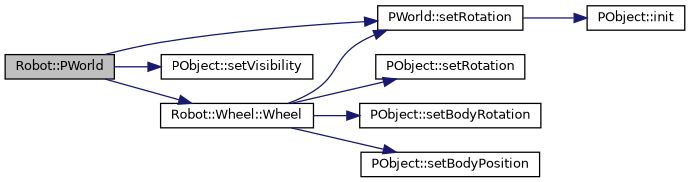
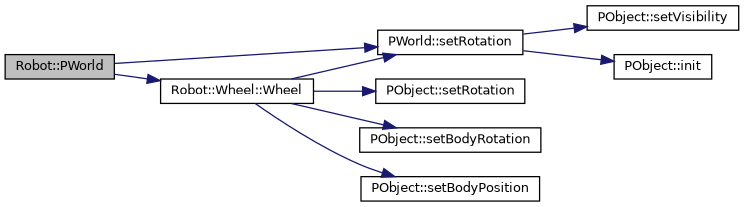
edge "Robot::PWorld" -> "PObject::setVisibility": now "PWorld::setRotation" -> "PObject::setVisibility"
